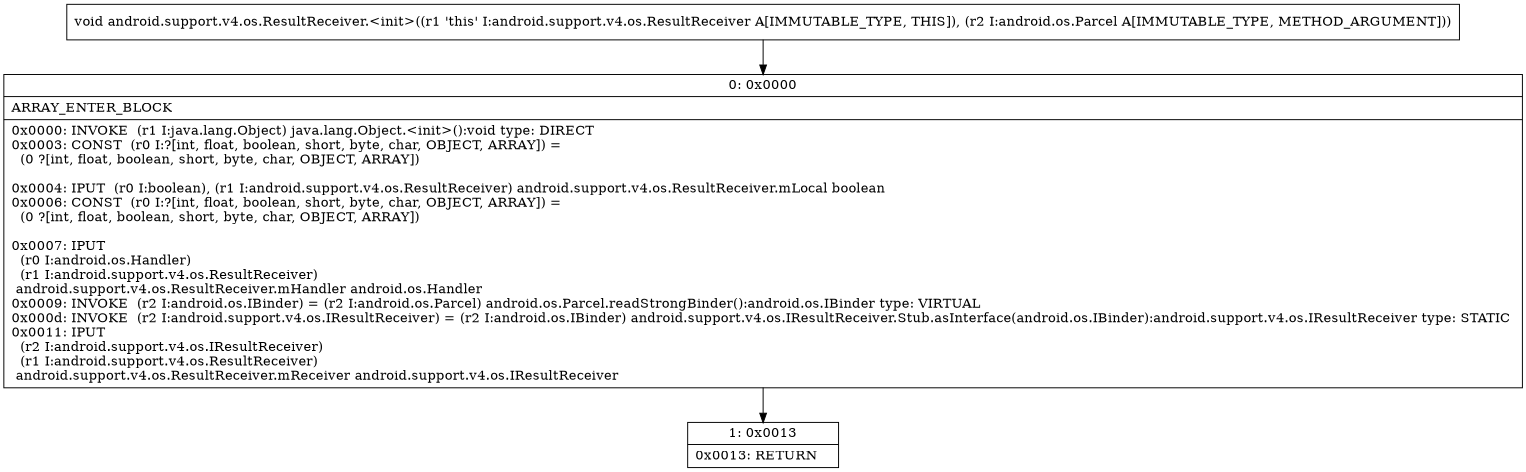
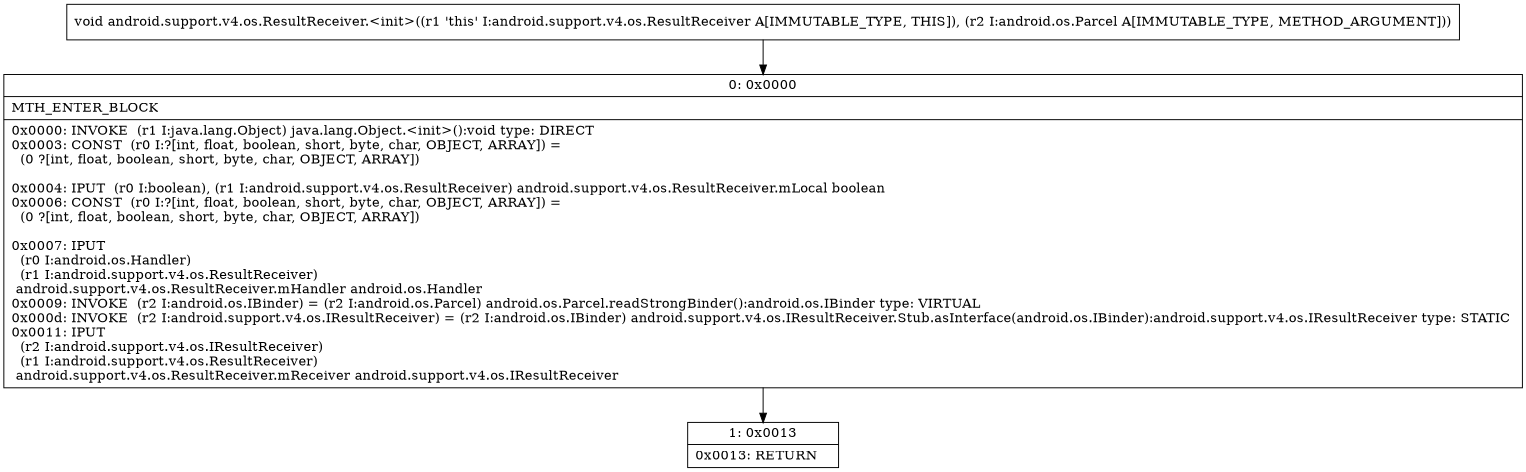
node "0: 0x0000": text "ARRAY_ENTER_BLOCK" -> "MTH_ENTER_BLOCK"
